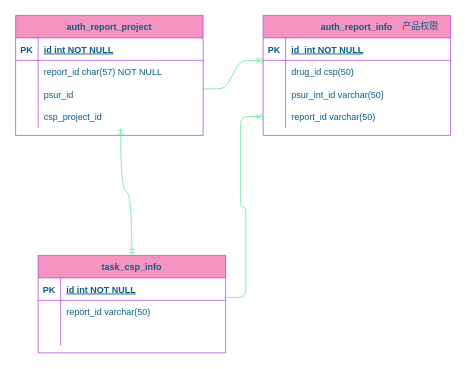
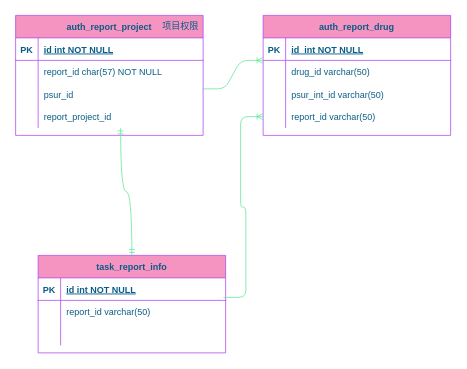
node "项目权限": added
node "auth_report_info": label "auth_report_info" -> "auth_report_drug"
node "产品权限": removed
node "drug_id csp(50)": label "drug_id csp(50)" -> "drug_id varchar(50)"
node "csp_project_id": label "csp_project_id" -> "report_project_id"
node "task_csp_info": label "task_csp_info" -> "task_report_info"
